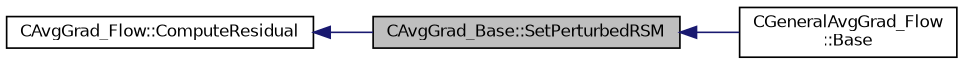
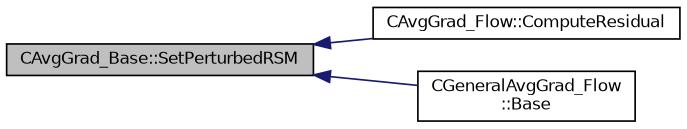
edge "CAvgGrad_Base::SetPerturbedRSM" -> "CAvgGrad_Flow::ComputeResidual": reversed
